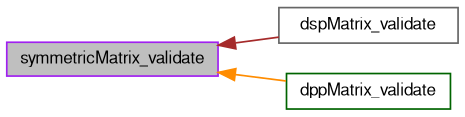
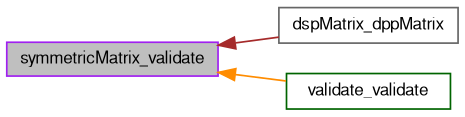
node "dspMatrix_validate": label "dspMatrix_validate" -> "dspMatrix_dppMatrix"
node "dppMatrix_validate": label "dppMatrix_validate" -> "validate_validate"
